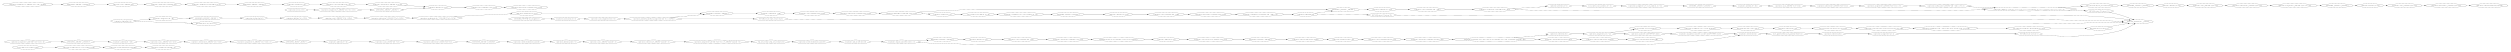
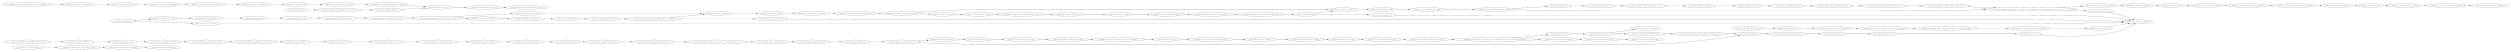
node "(<operator>.assignment,result = 71)": added
node "(<operator>.assignment,v11 = _errno_location())": removed
